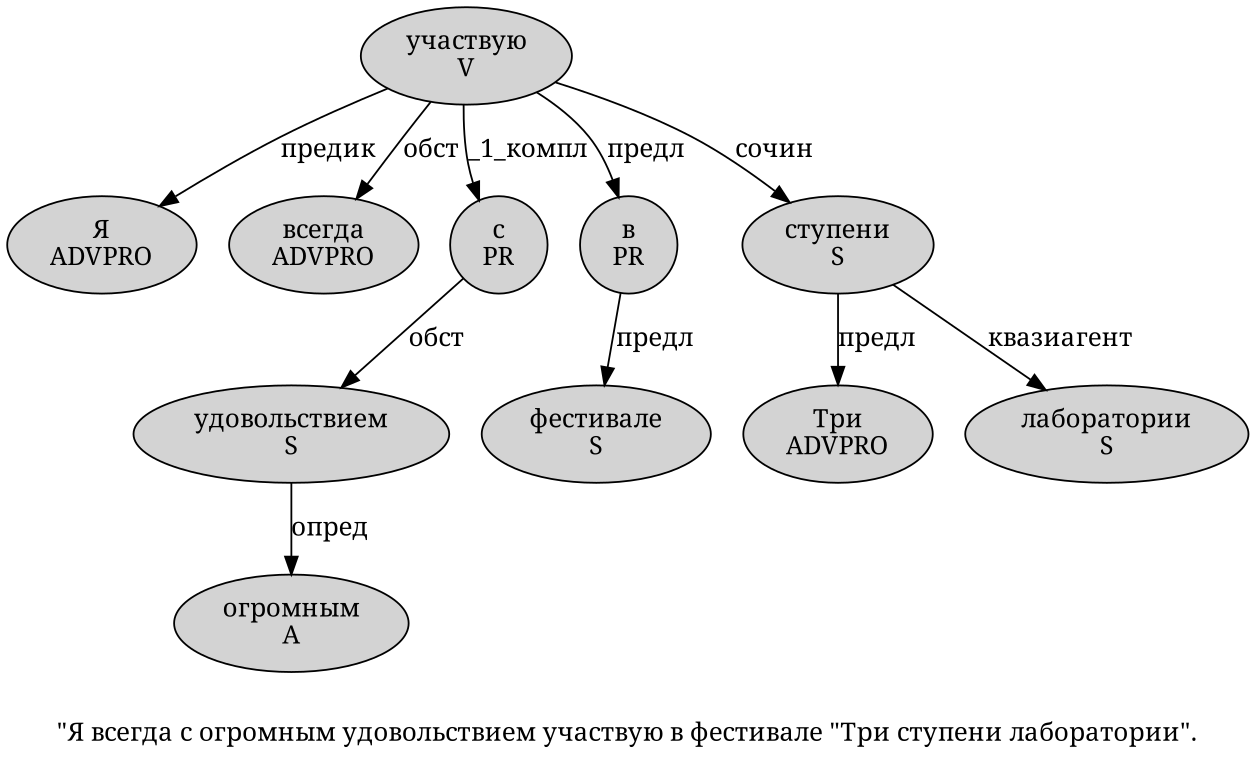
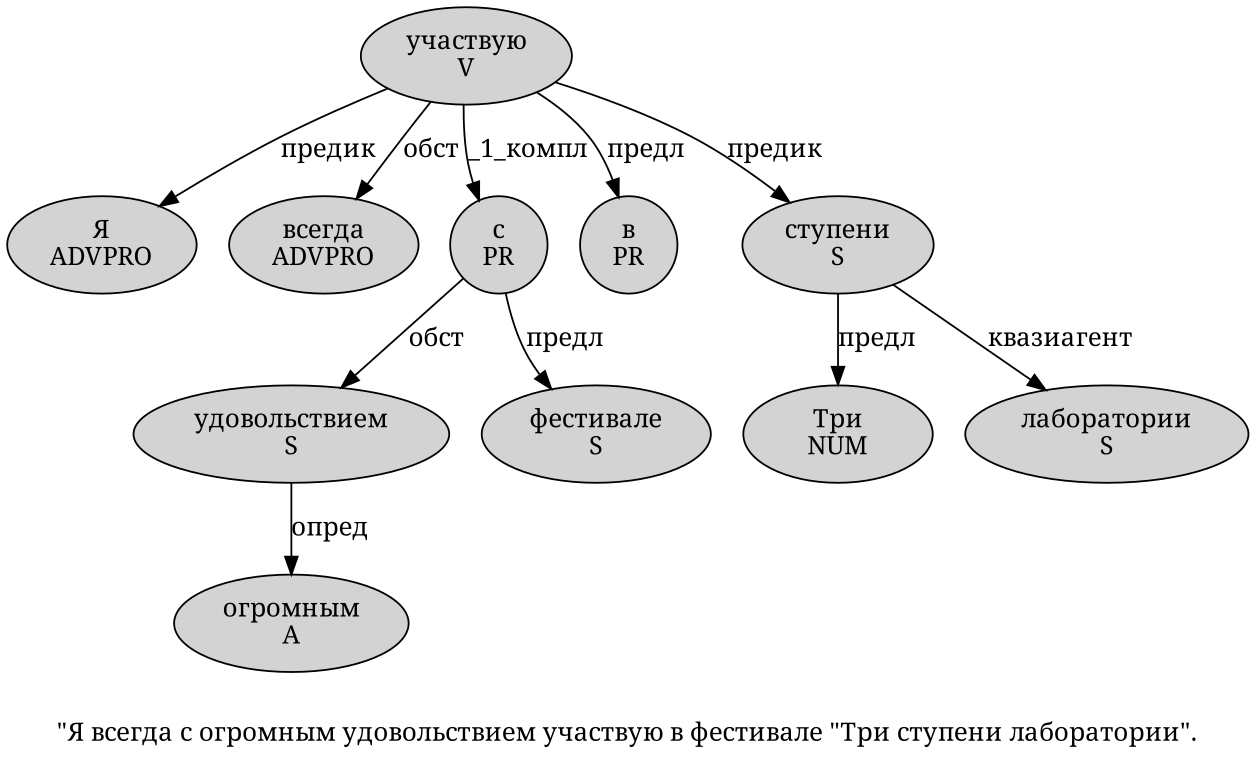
edge "участвую V" -> "ступени S": label "сочин" -> "предик"
edge "в PR" -> "фестивале S": now "с PR" -> "фестивале S"
node "Три ADVPRO": label "Три ADVPRO" -> "Три NUM"
